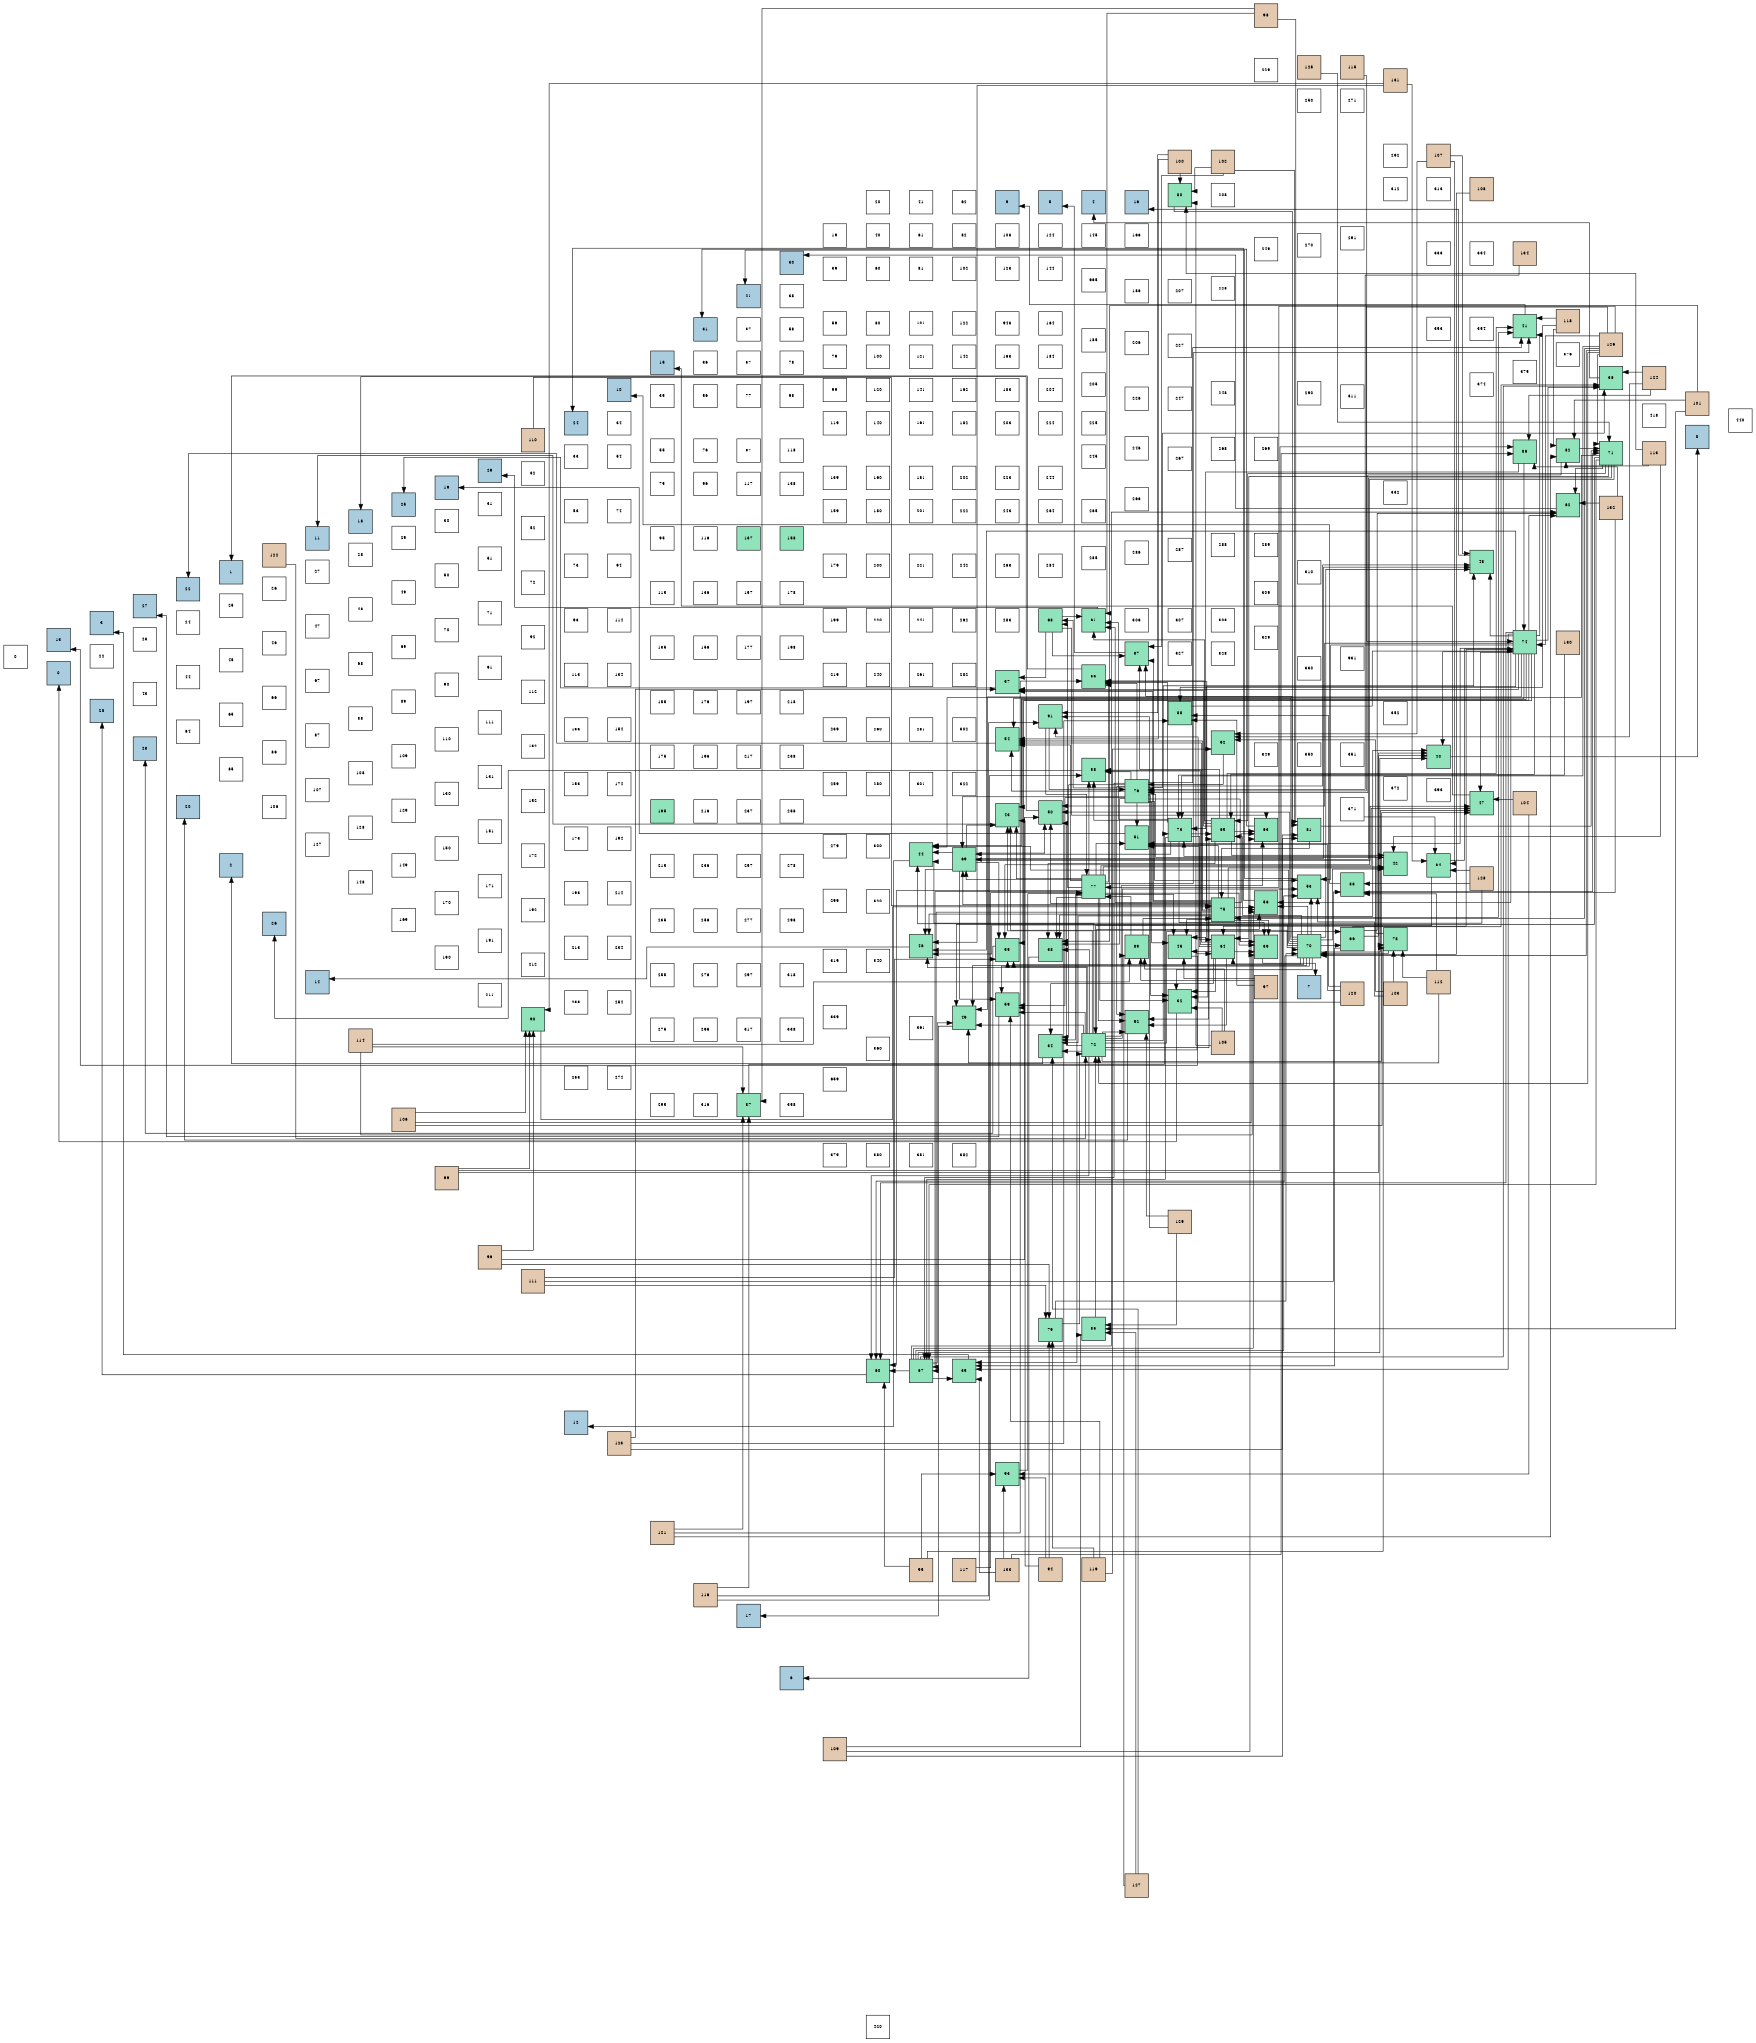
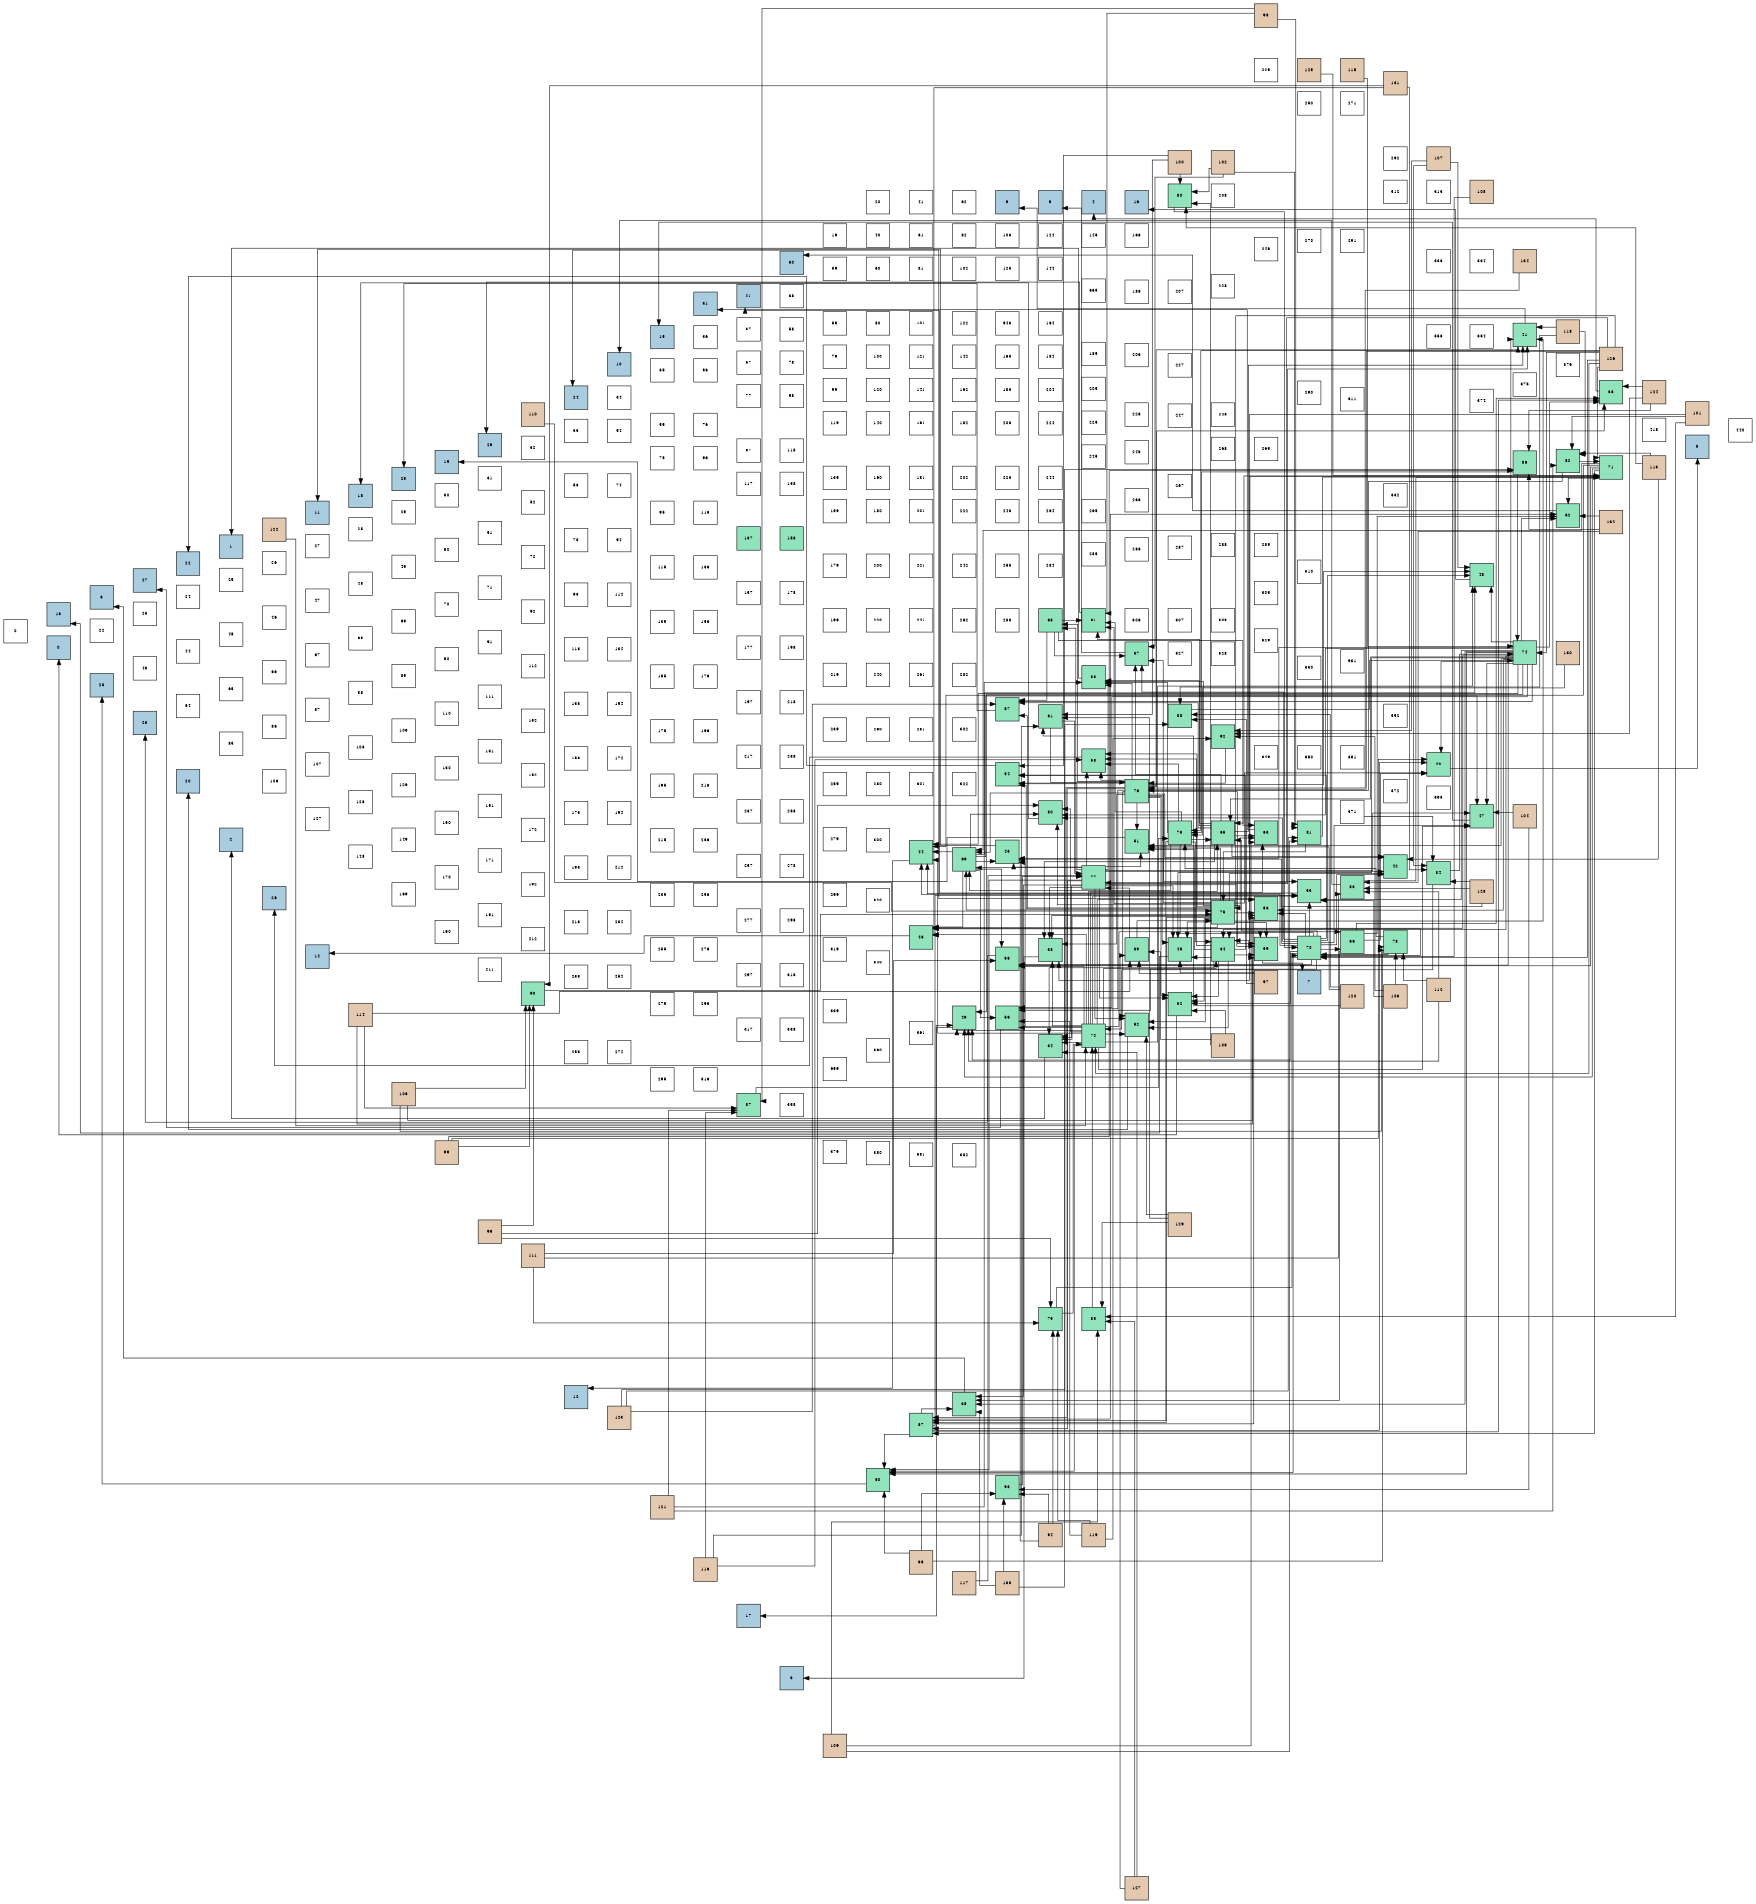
node "195": fillcolor #91e3bb -> #ffffff
node "420": removed
